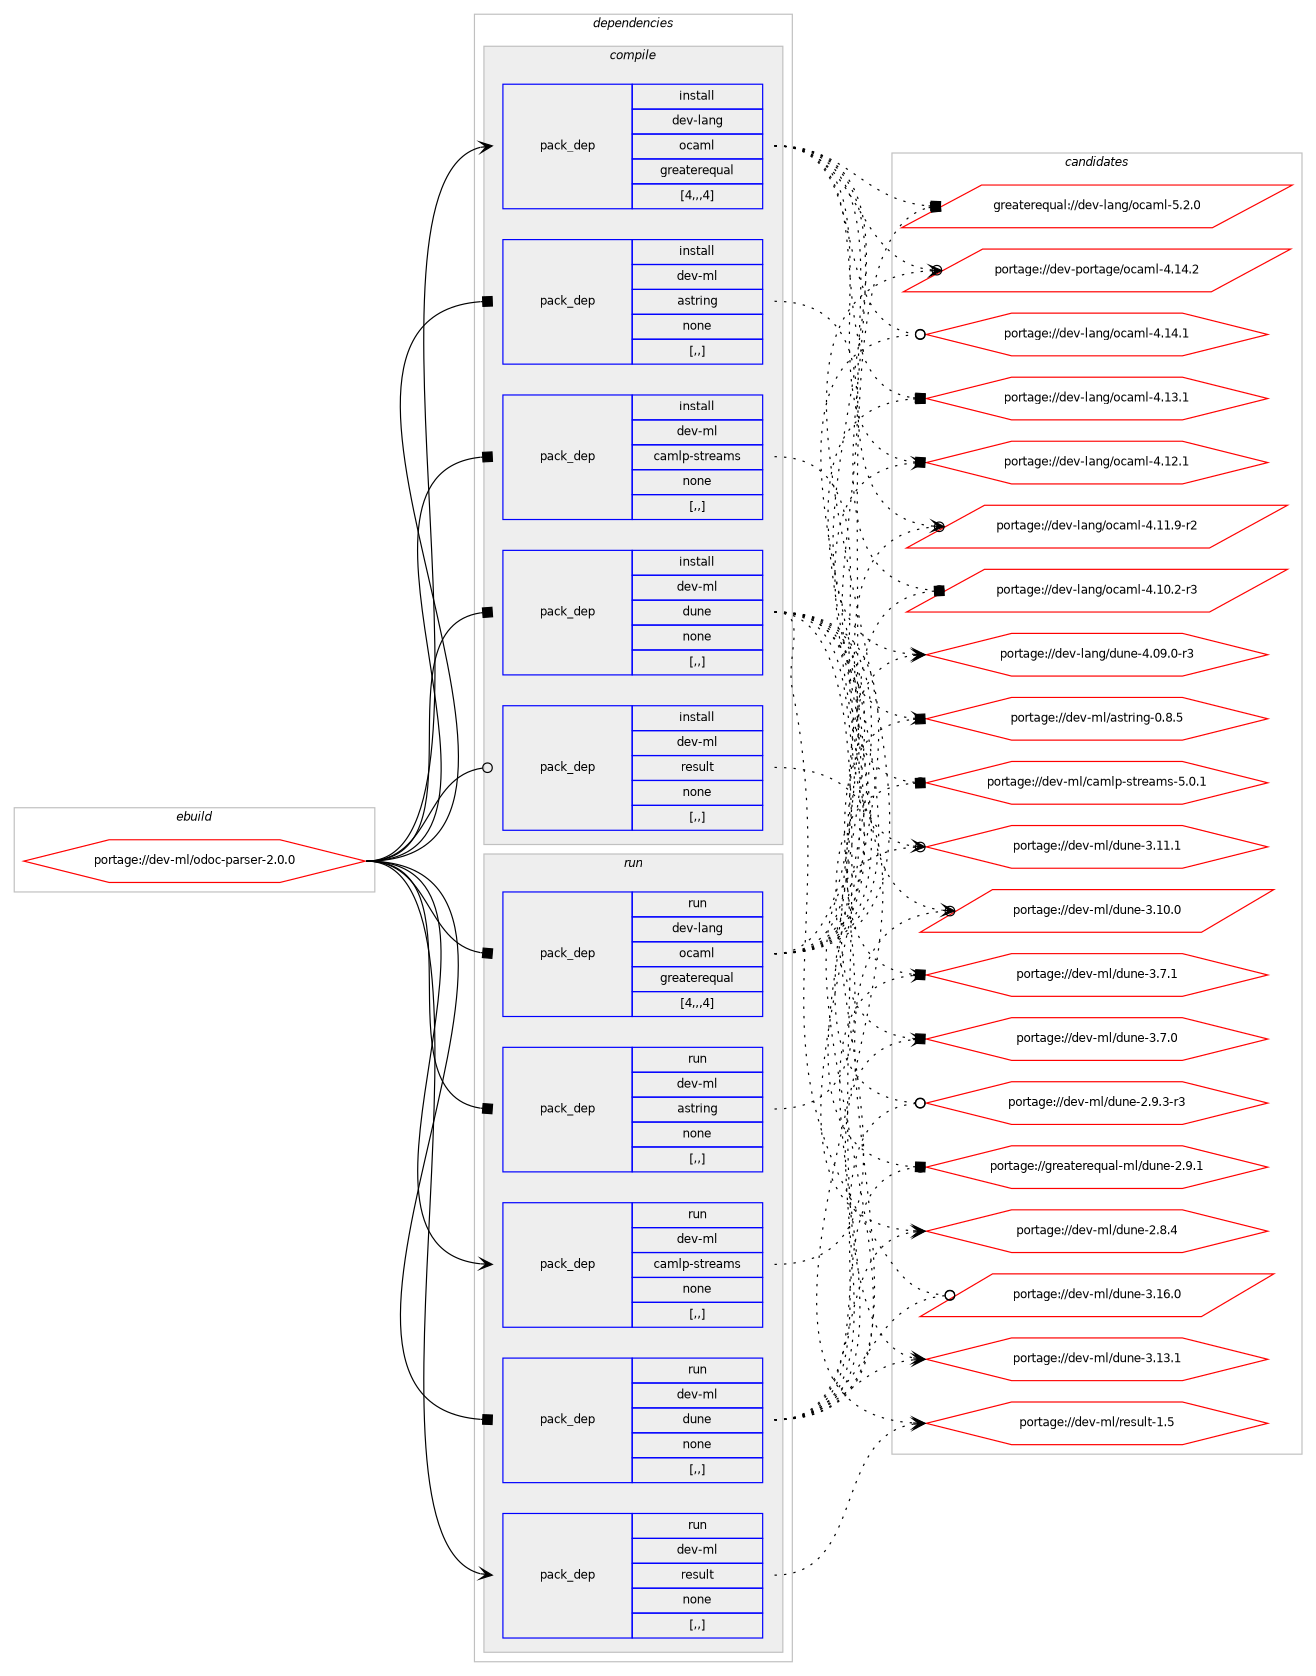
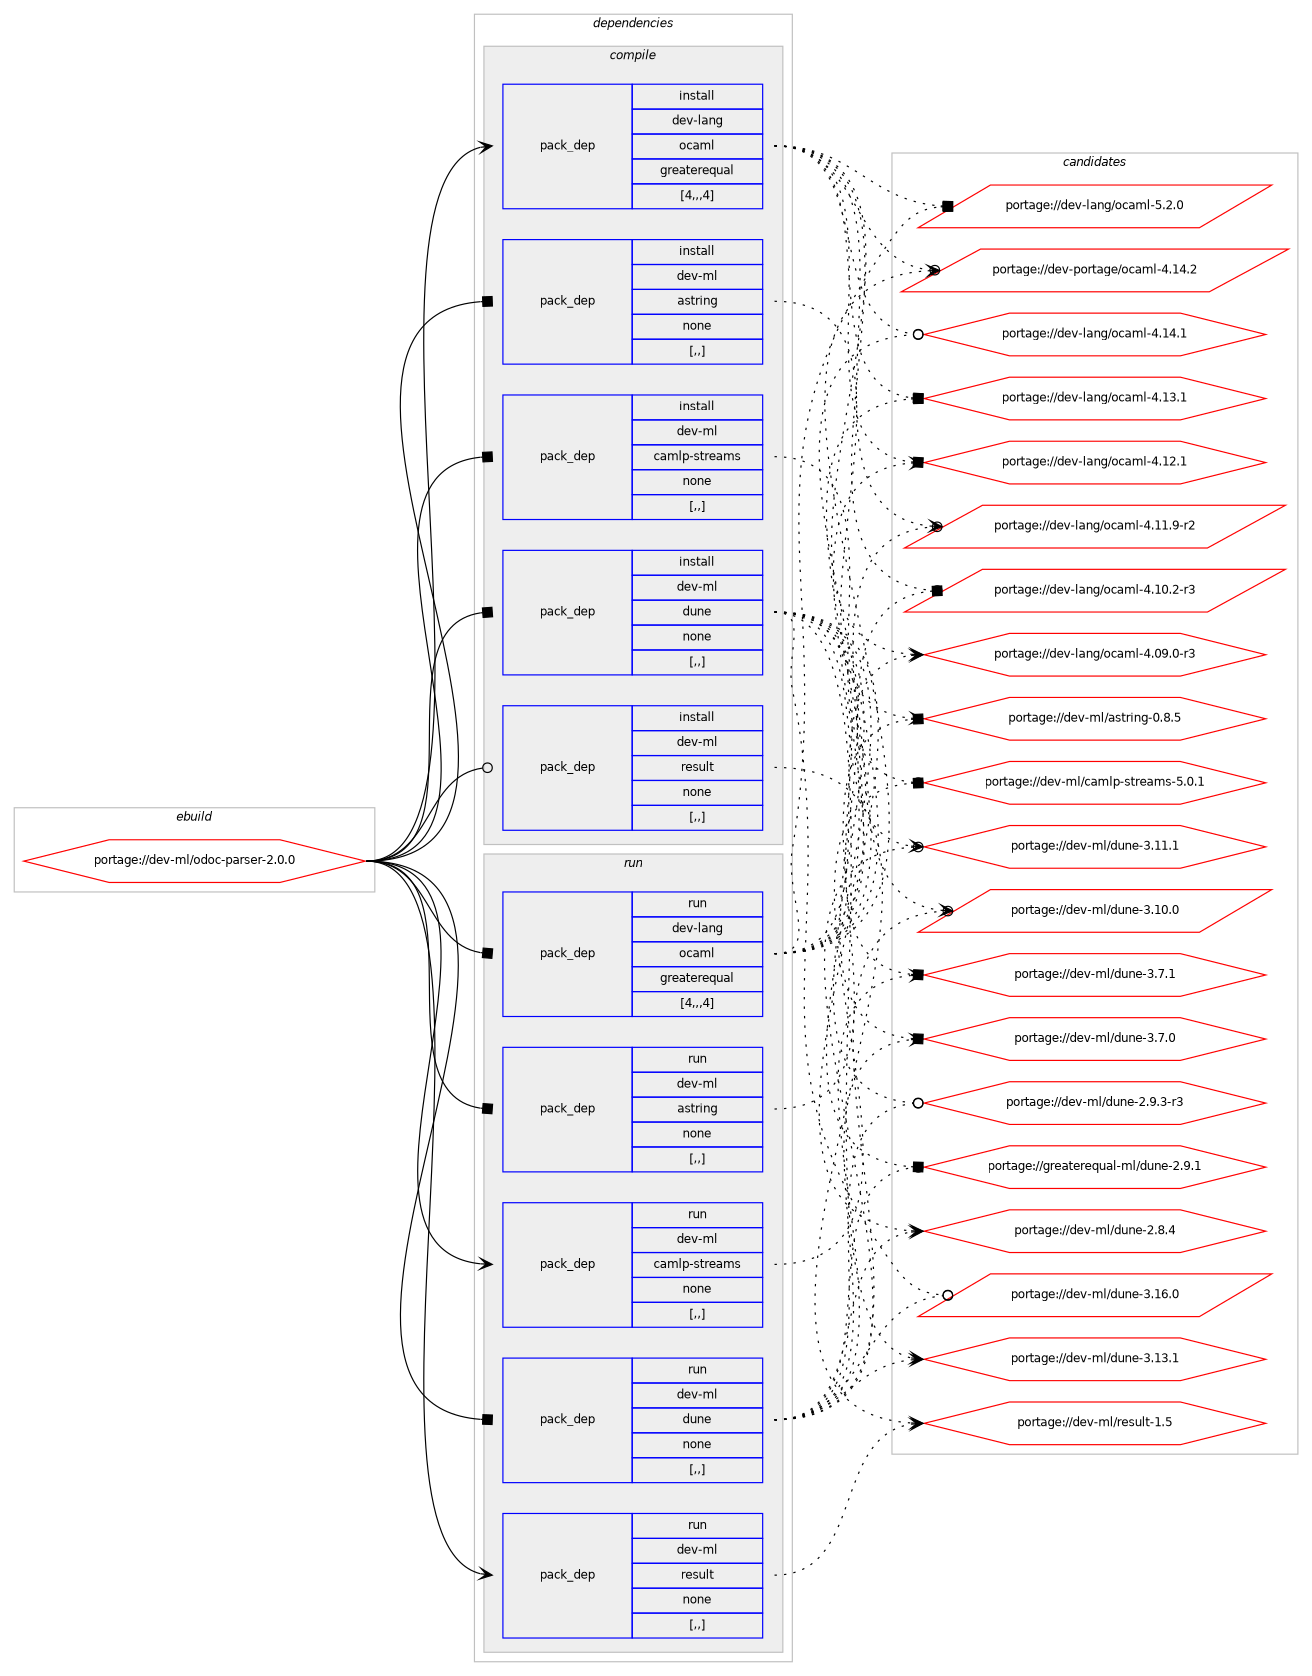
node "greaterequal://dev-lang/ocaml-5.2.0": label "greaterequal://dev-lang/ocaml-5.2.0" -> "portage://dev-lang/ocaml-5.2.0"
node "portage://dev-lang/dune-4.09.0-r3": label "portage://dev-lang/dune-4.09.0-r3" -> "portage://dev-lang/ocaml-4.09.0-r3"
